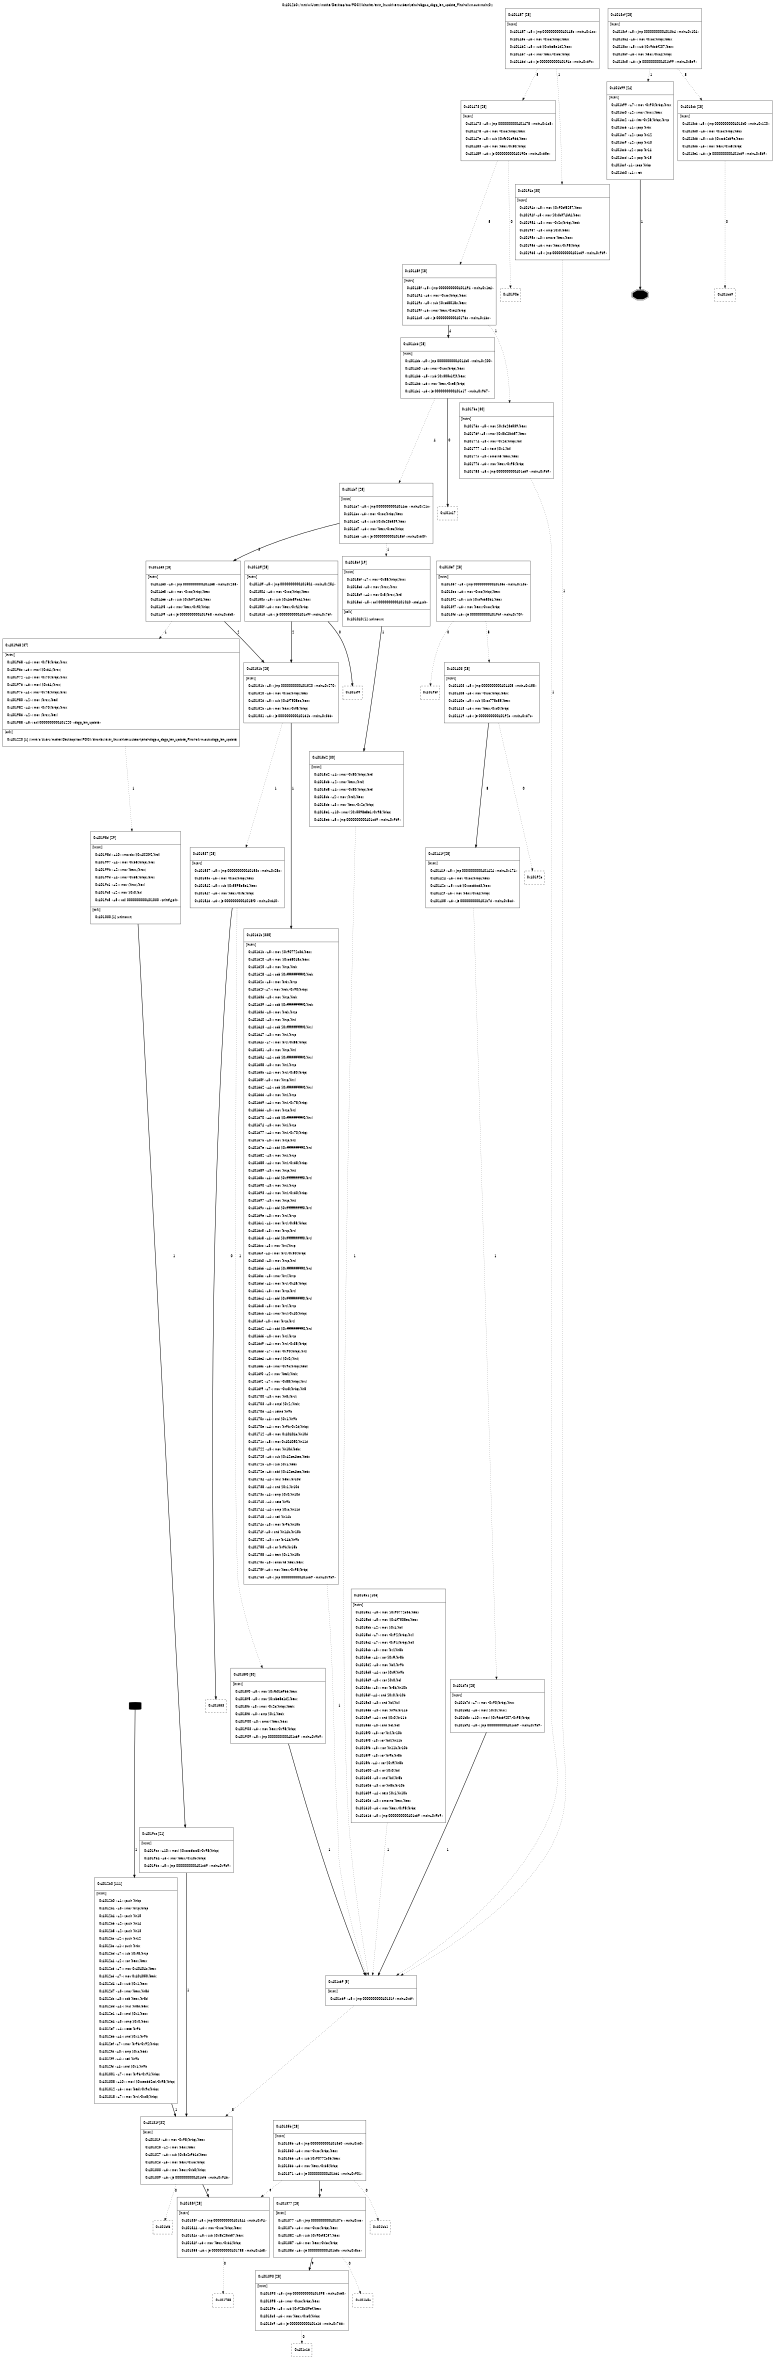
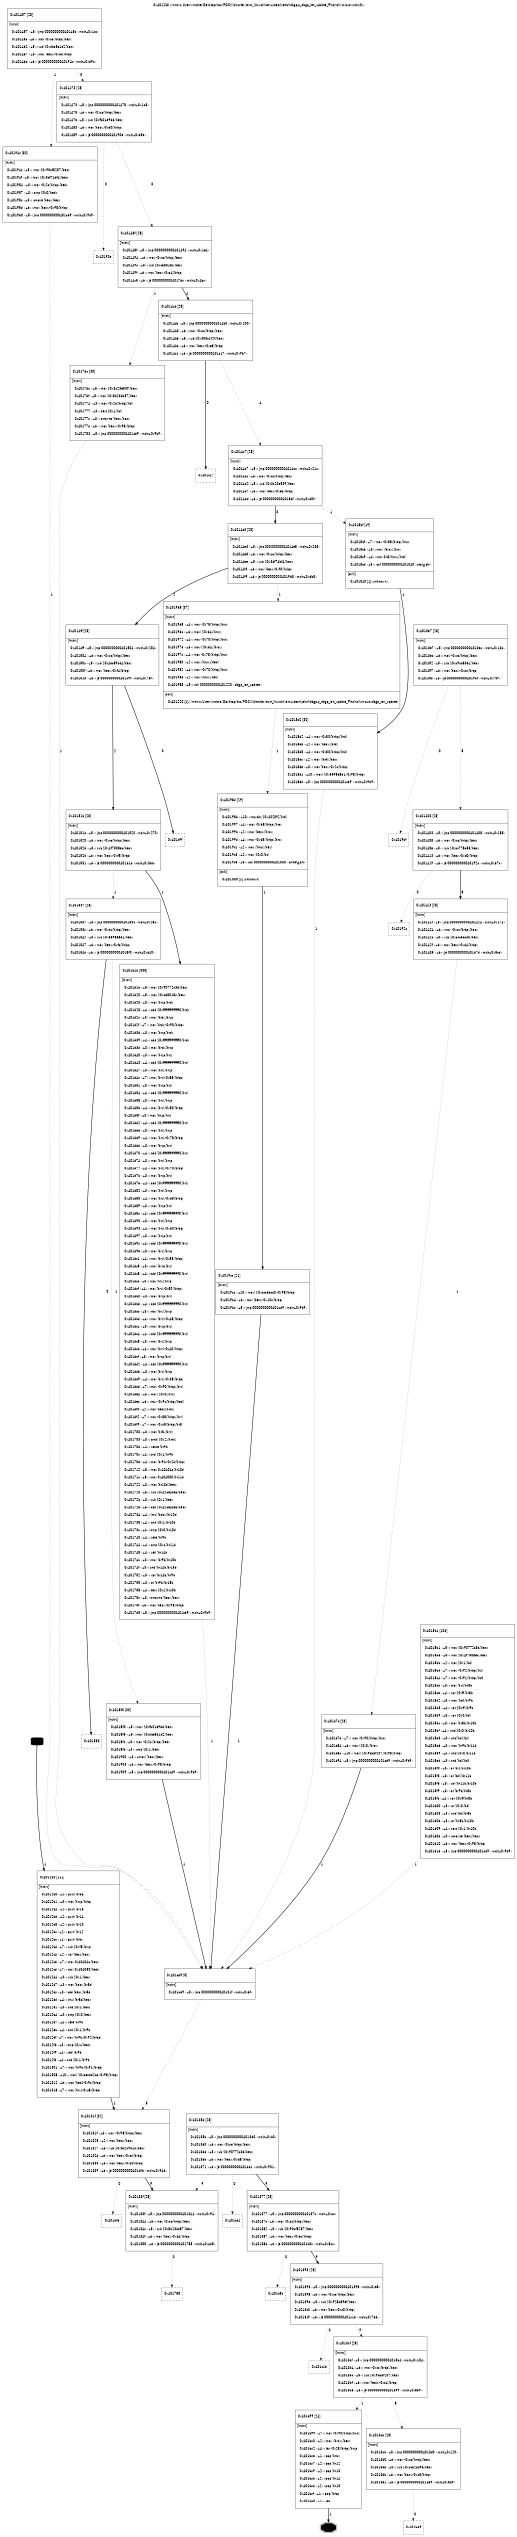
edge "0x4014e3 [28]" -> "0x40151b [28]": now "0x4014e3 [28]" -> "0x4014ff [28]"
edge "0x4019aa [21]" -> "0x40131f [32]": now "0x4019aa [21]" -> "0x401c69 [5]"
edge "0x401393 [28]" -> "0x4013af [28]": added, label "9"
